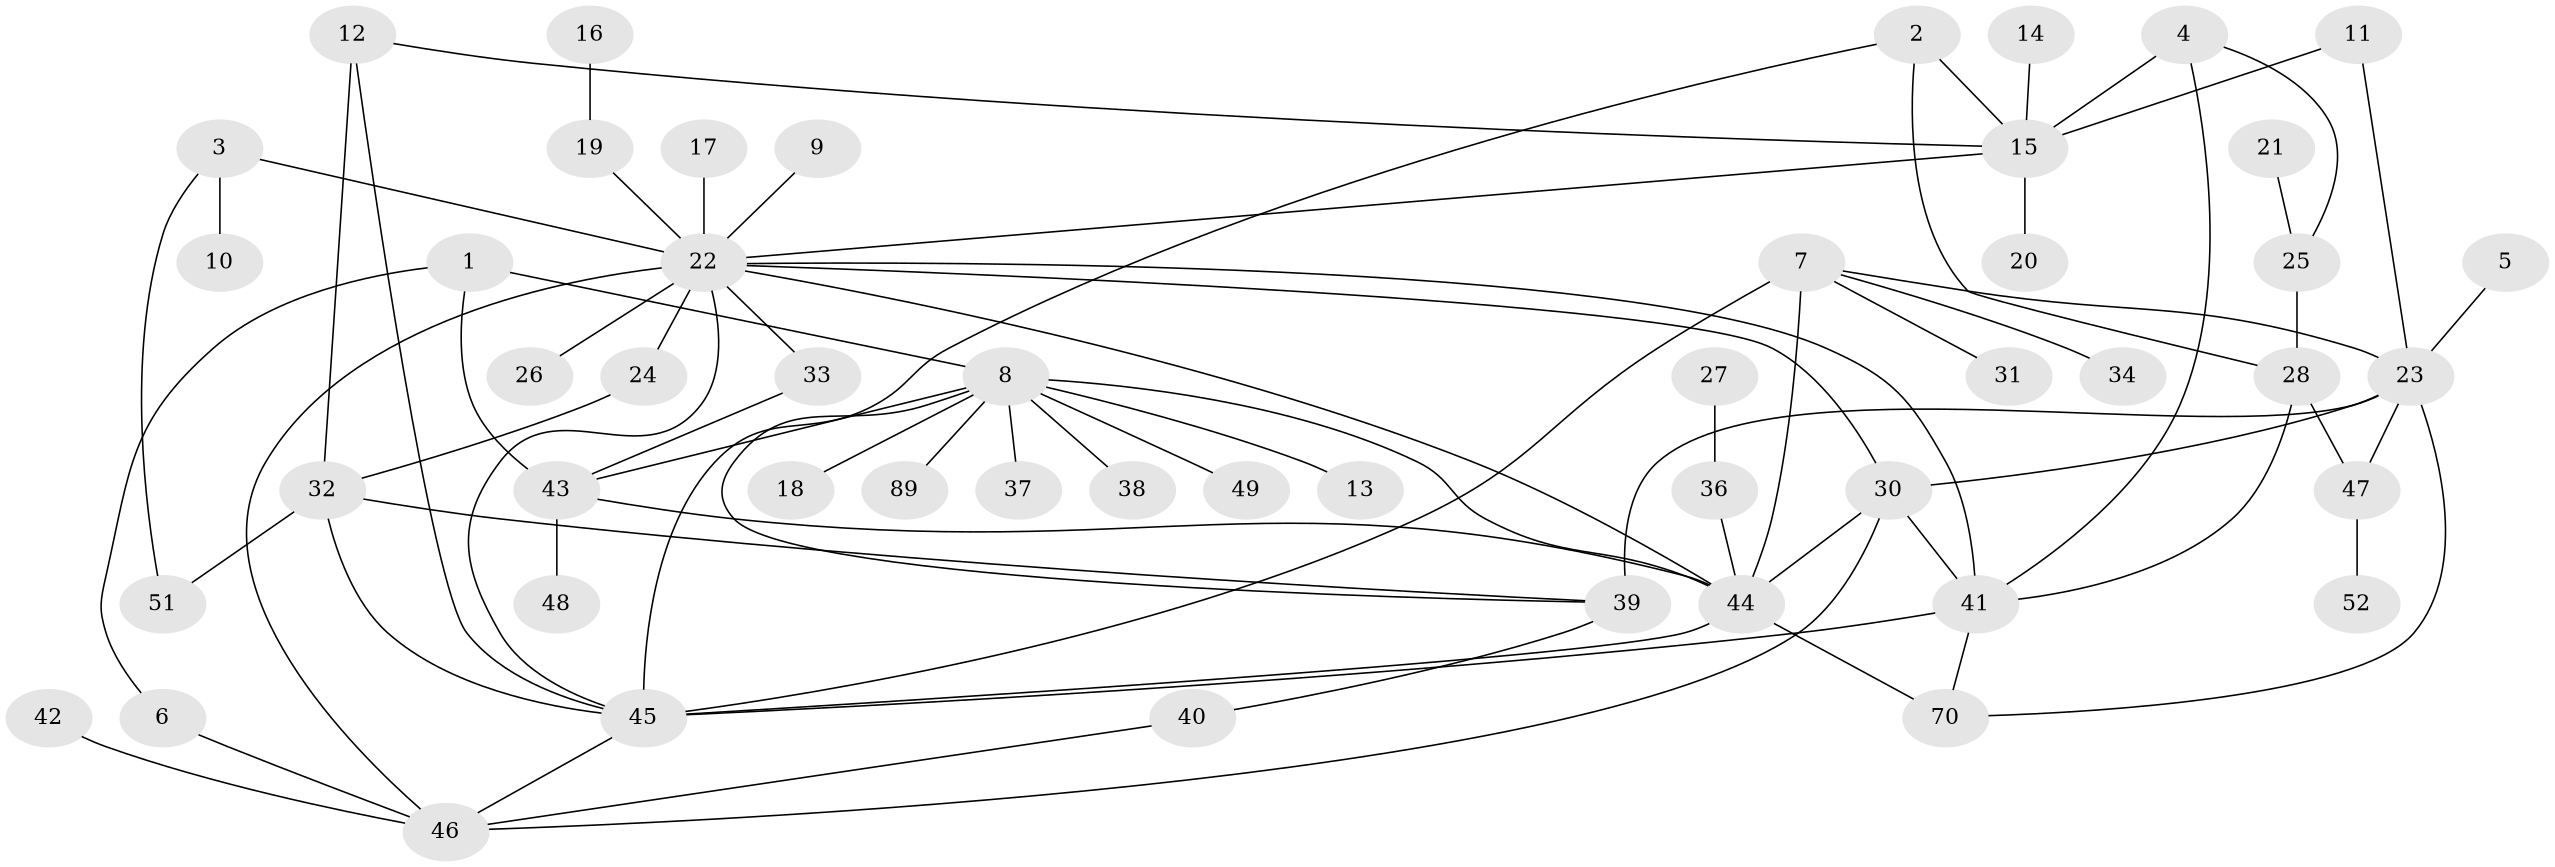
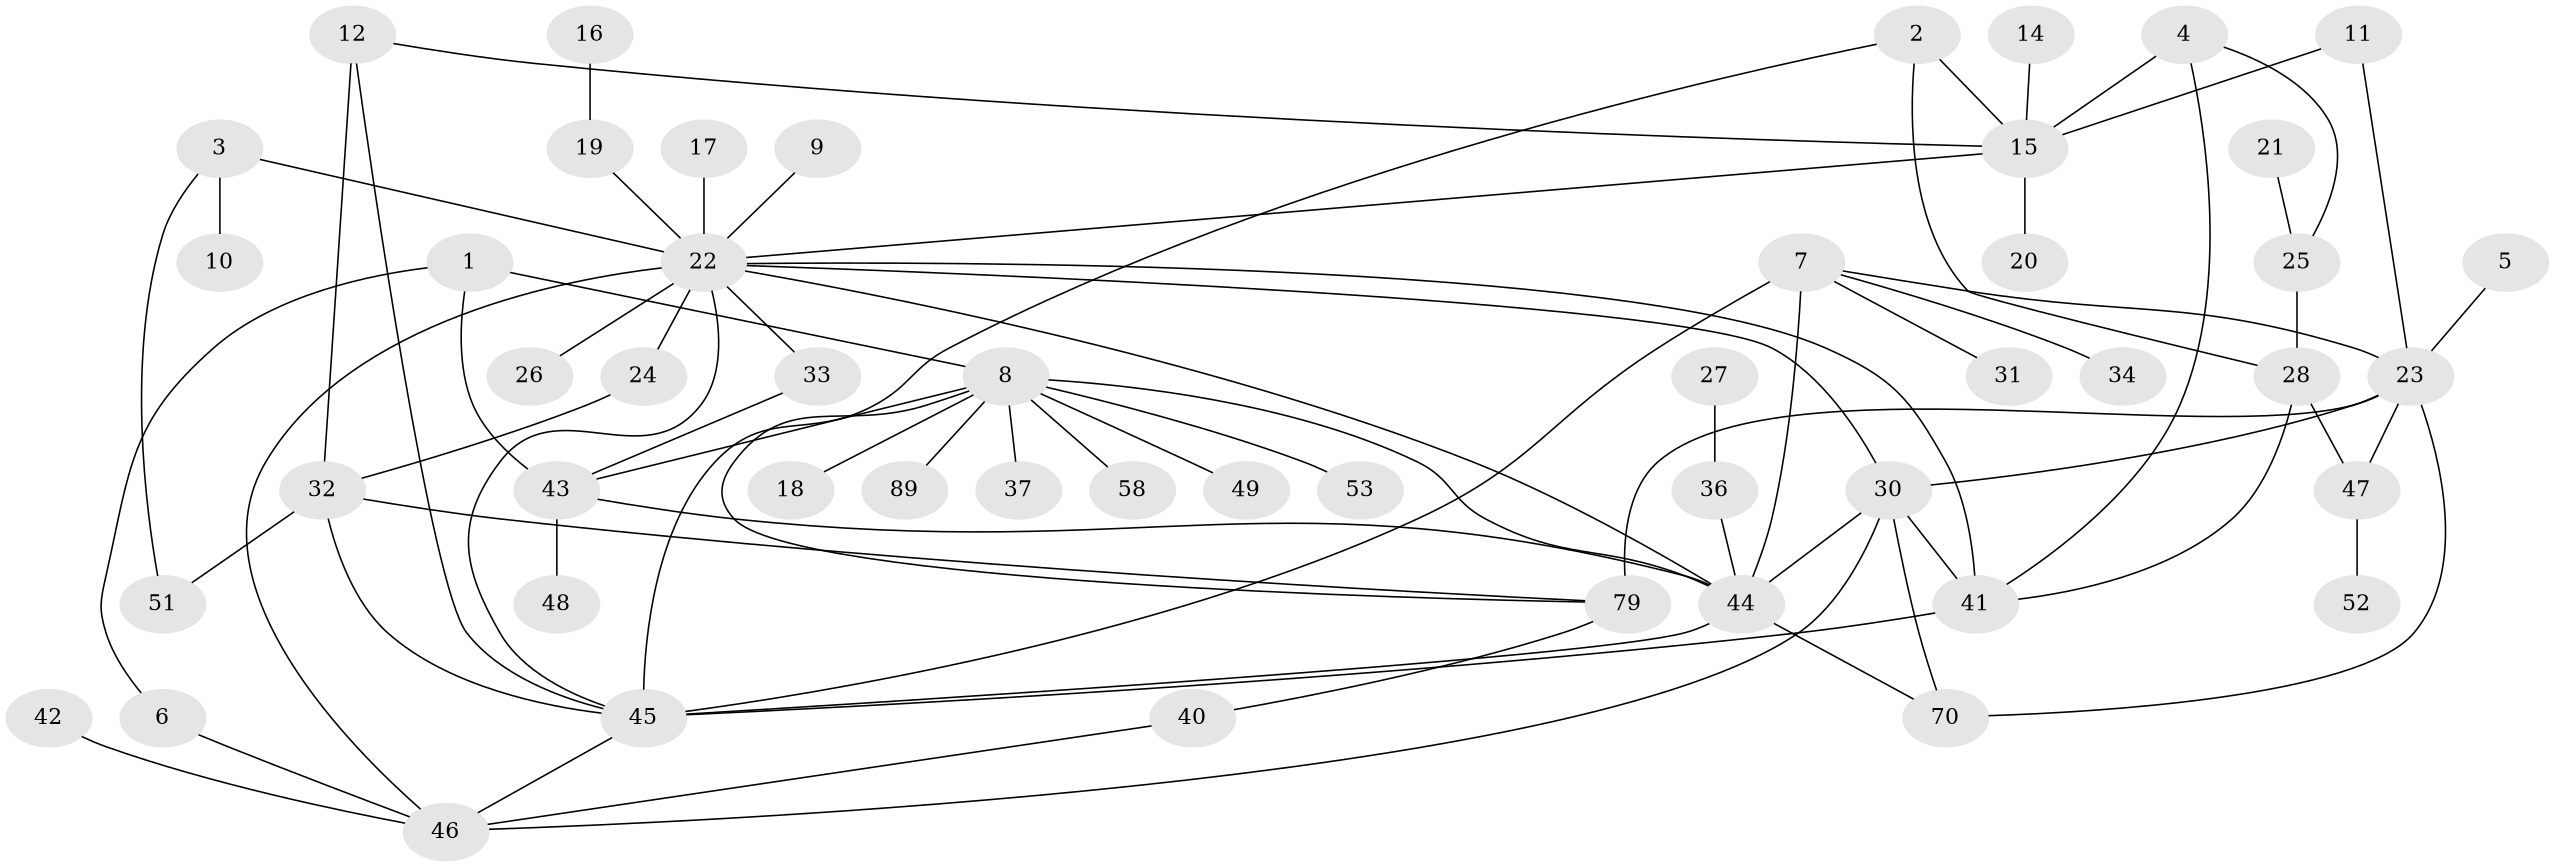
node "38": label "38" -> "58"
node "13": label "13" -> "53"
node "39": label "39" -> "79"
edge "41" -- "70": now "30" -- "70"
